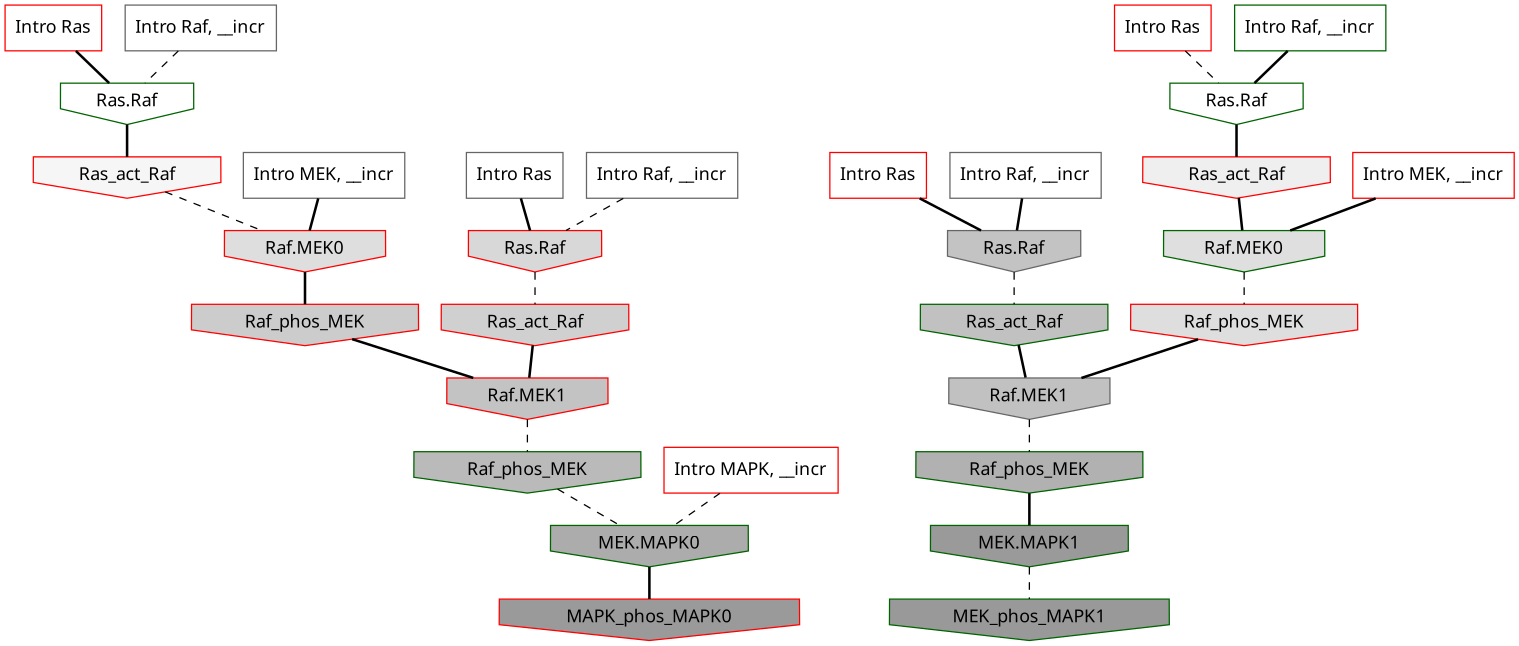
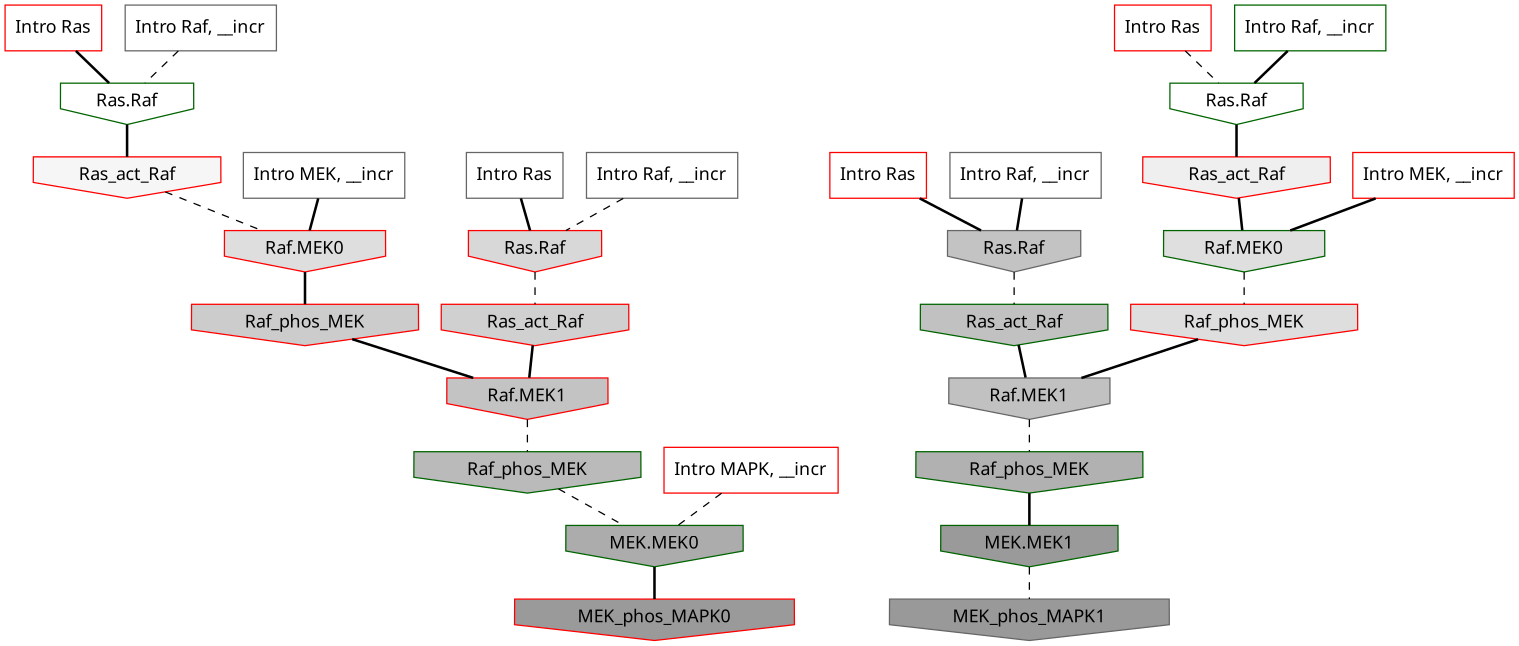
node "MEK.MAPK0": label "MEK.MAPK0" -> "MEK.MEK0"
node "MEK.MAPK1": label "MEK.MAPK1" -> "MEK.MEK1"
node "MAPK_phos_MAPK0": label "MAPK_phos_MAPK0" -> "MEK_phos_MAPK0"
node "MEK_phos_MAPK1": color darkgreen -> gray40
